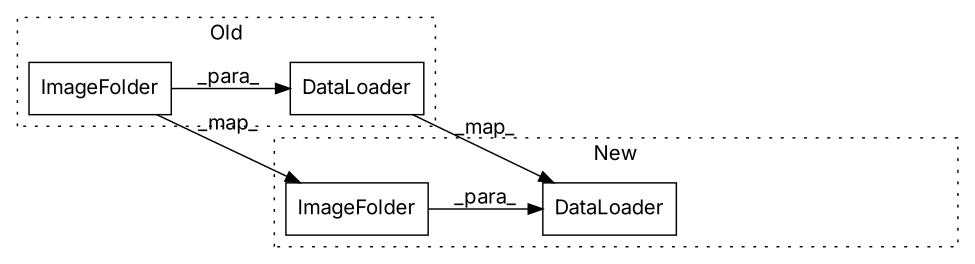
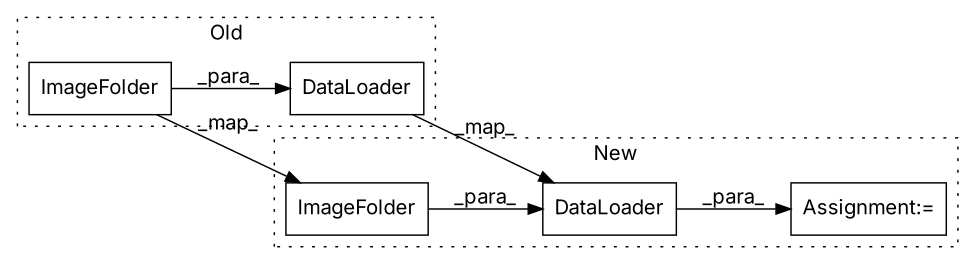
node "Assignment:=": added
